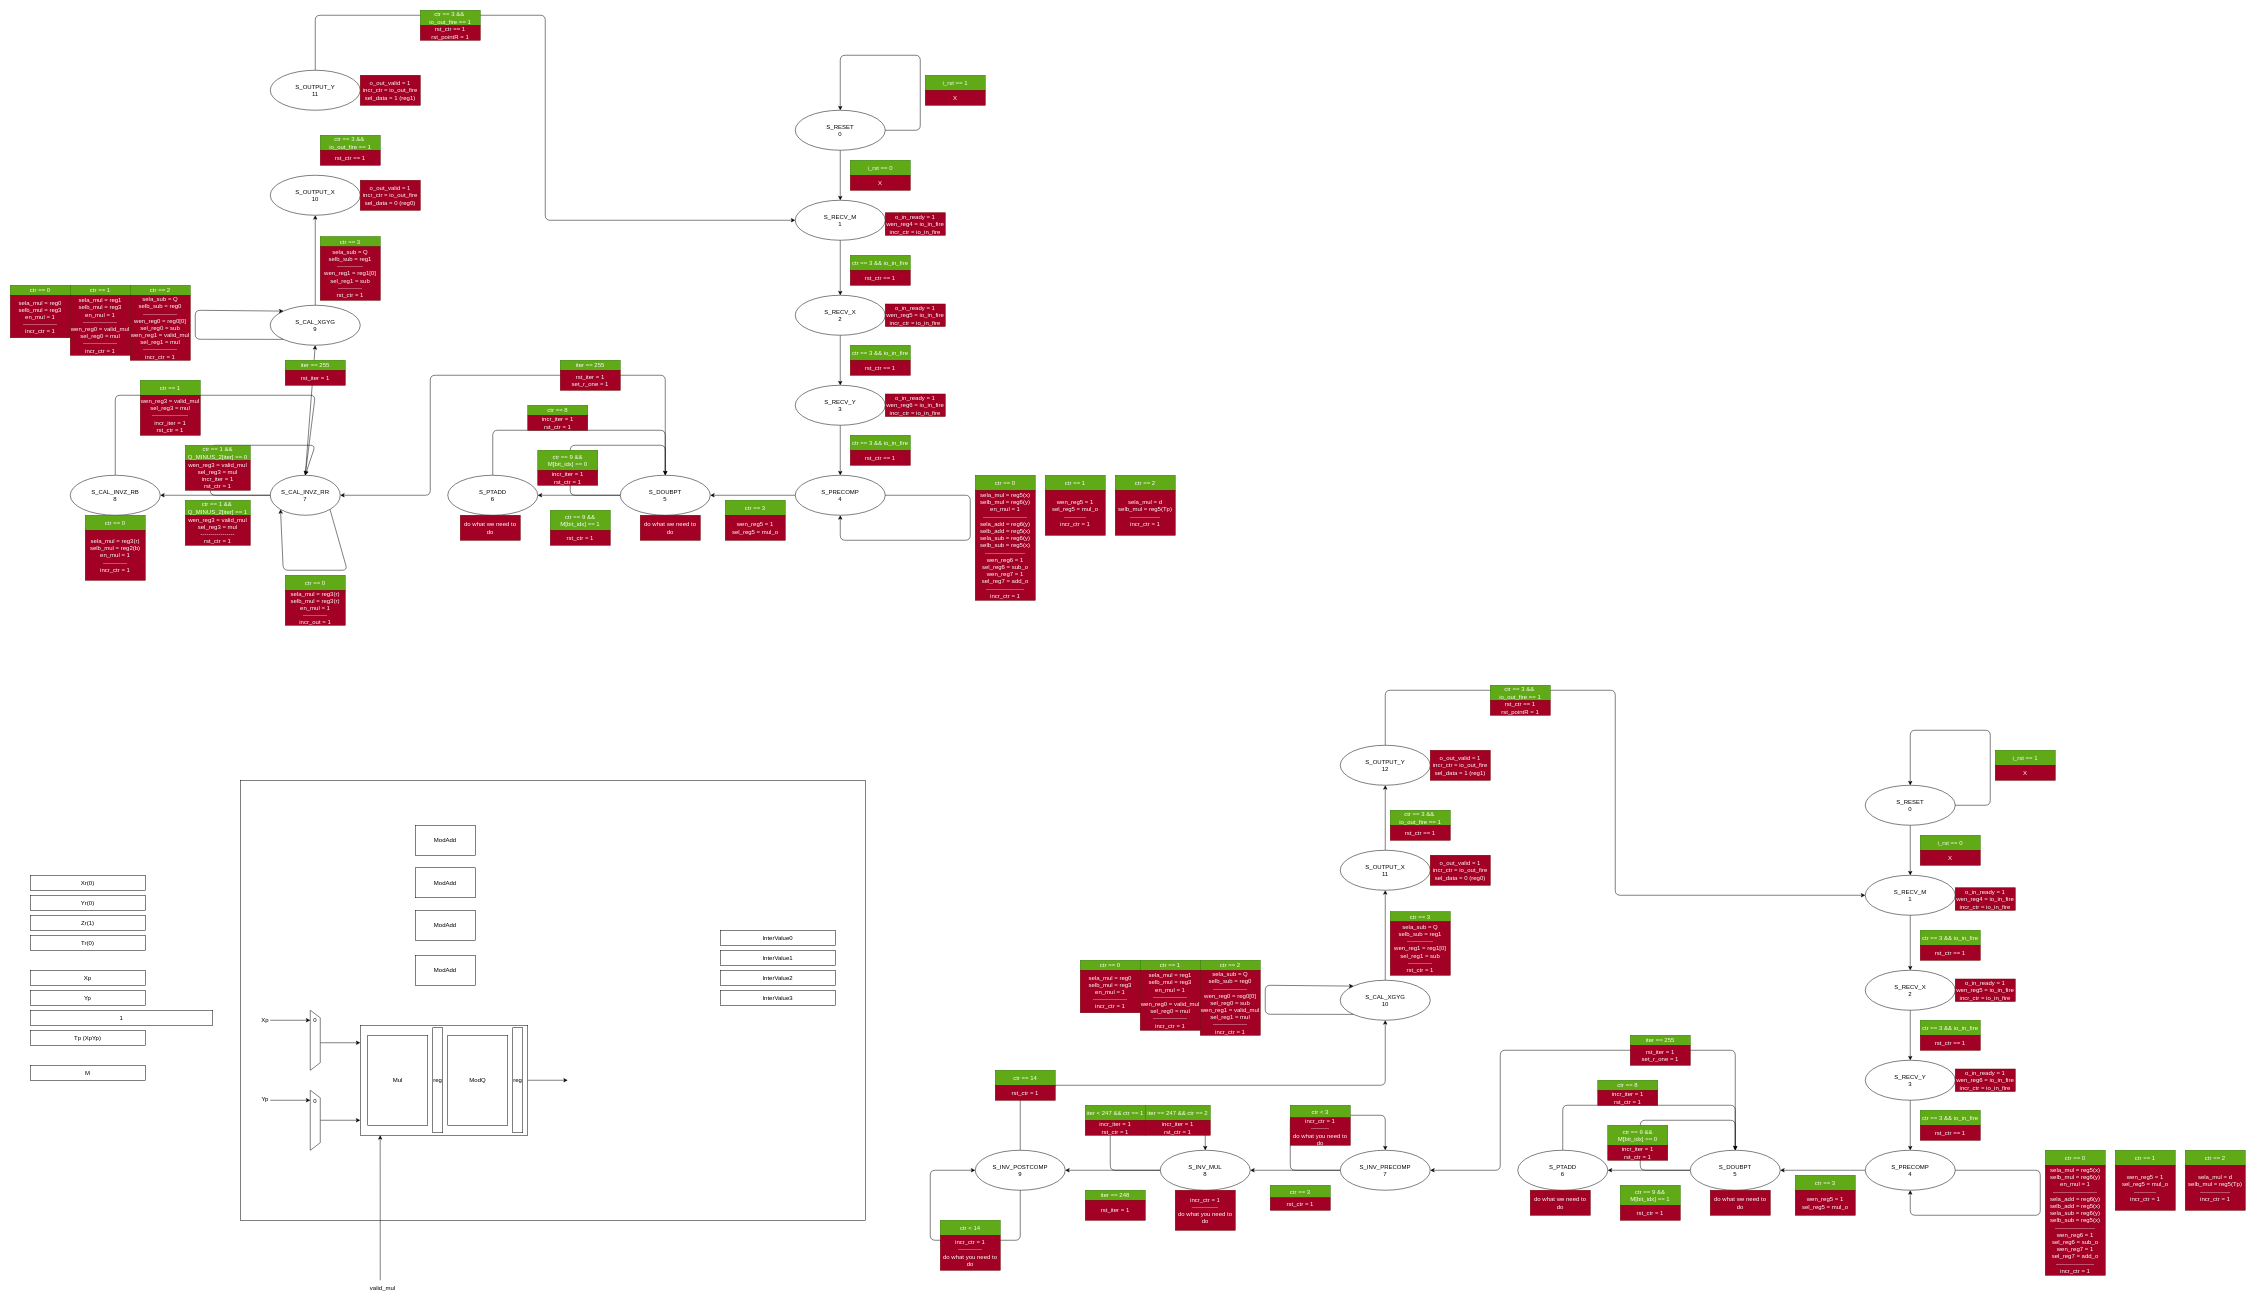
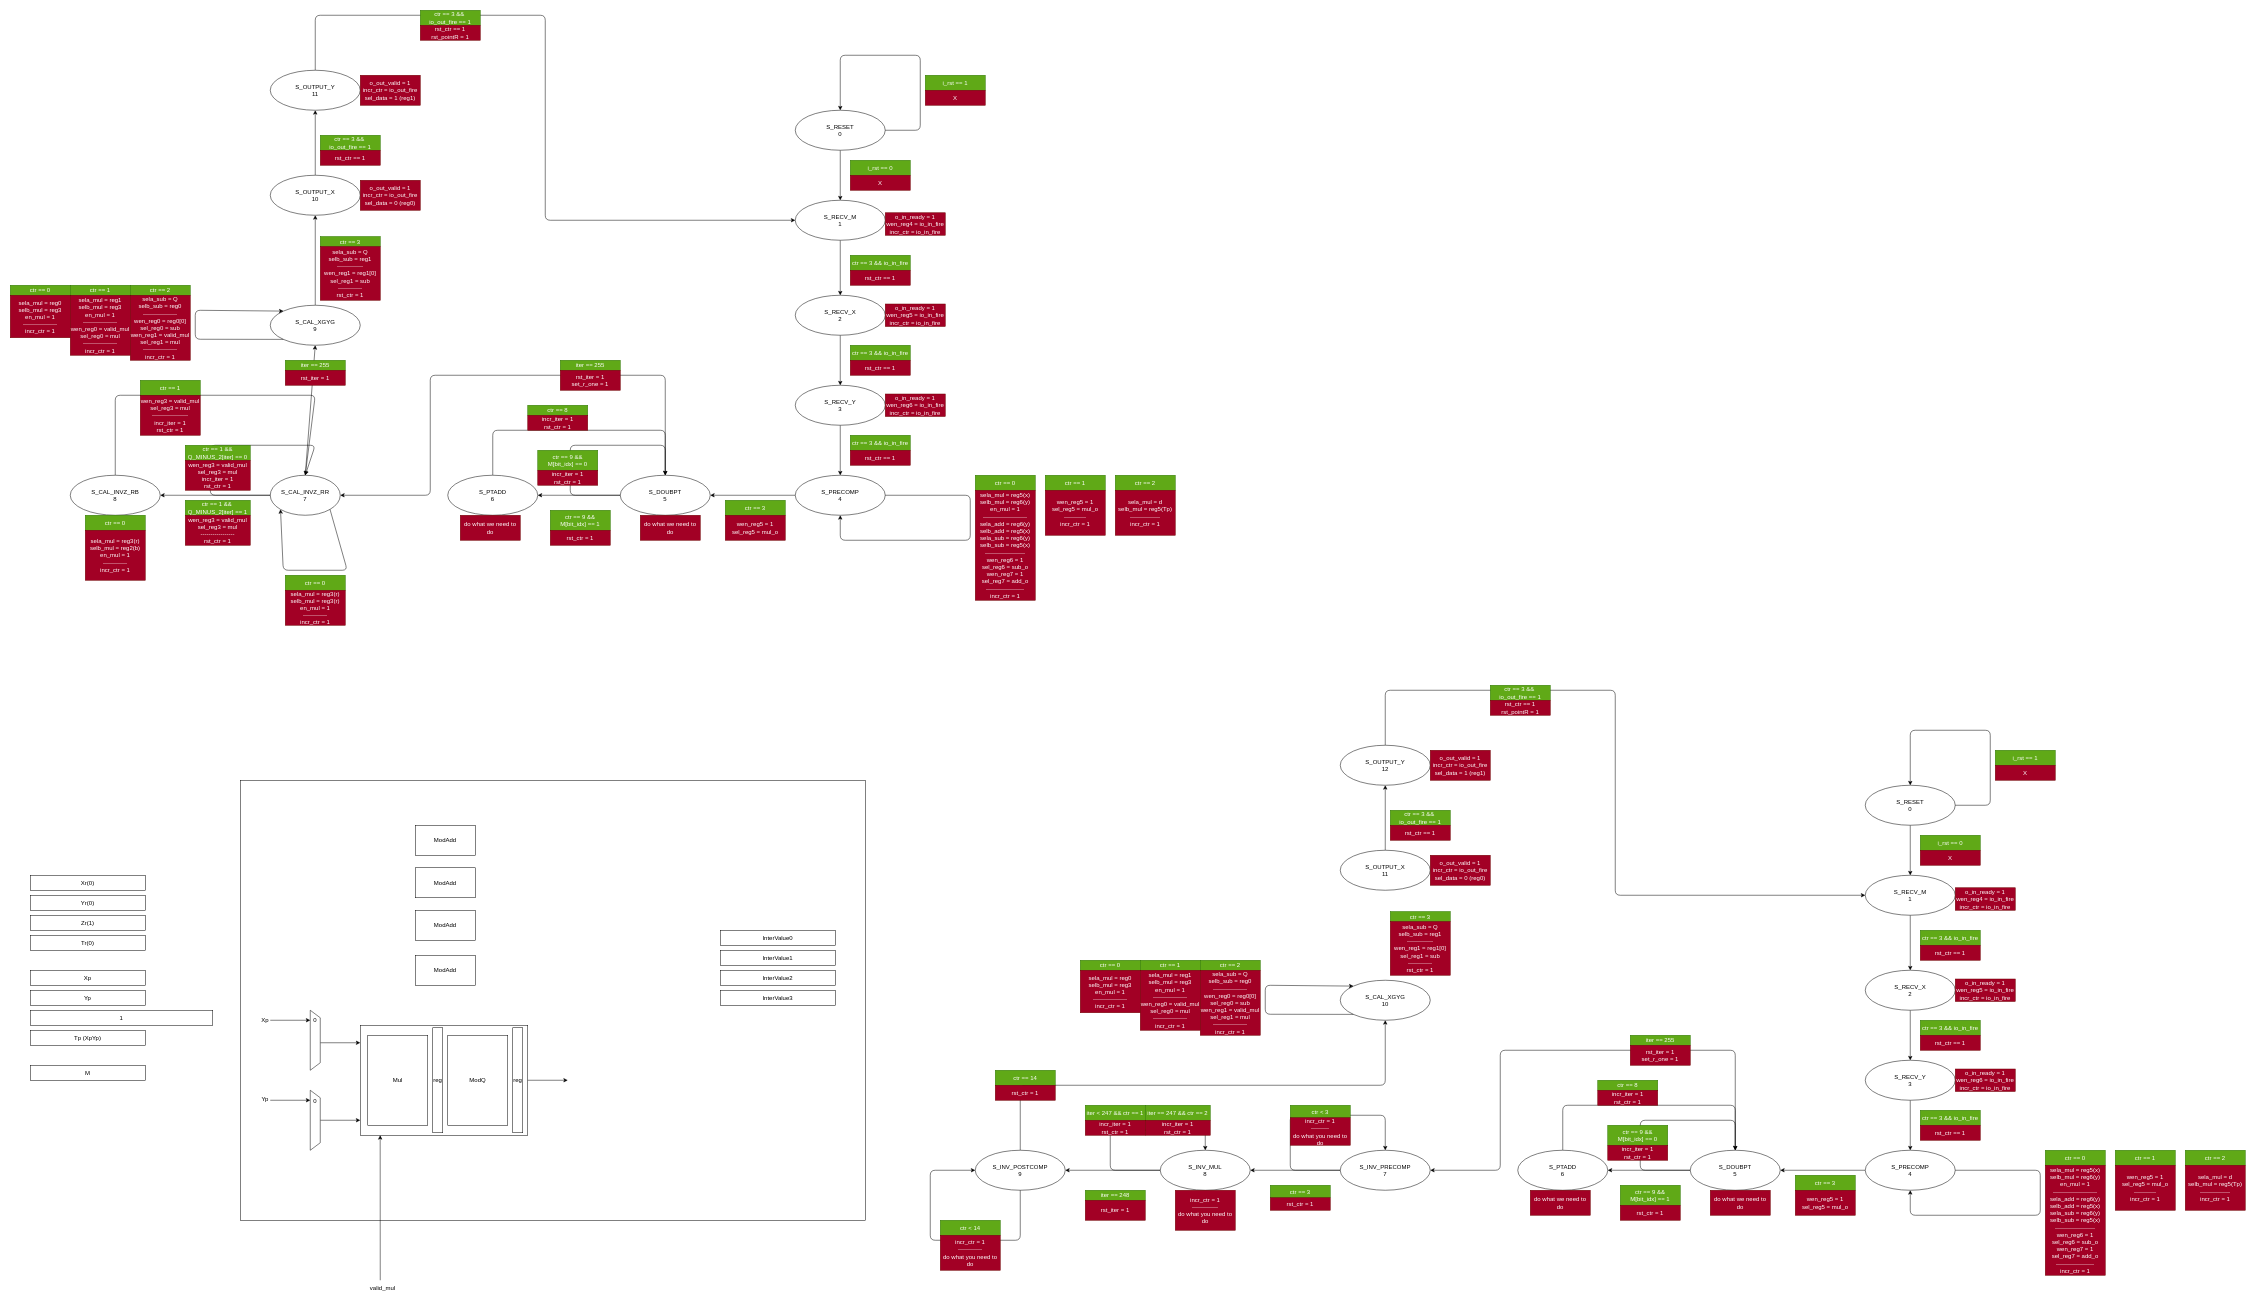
edge "S_OUTPUT_X 10" -> "S_OUTPUT_Y 11": added
node "sela_mul = reg3(r) selb_mul = reg3(r) en_mul = 1 ------------ incr_out = 1": label "sela_mul = reg3(r) selb_mul = reg3(r) en_mul = 1 ------------ incr_out = 1" -> "sela_mul = reg3(r) selb_mul = reg3(r) en_mul = 1 ------------ incr_ctr = 1"
edge "S_CAL_XGYG 10" -> "S_OUTPUT_X 11": removed
